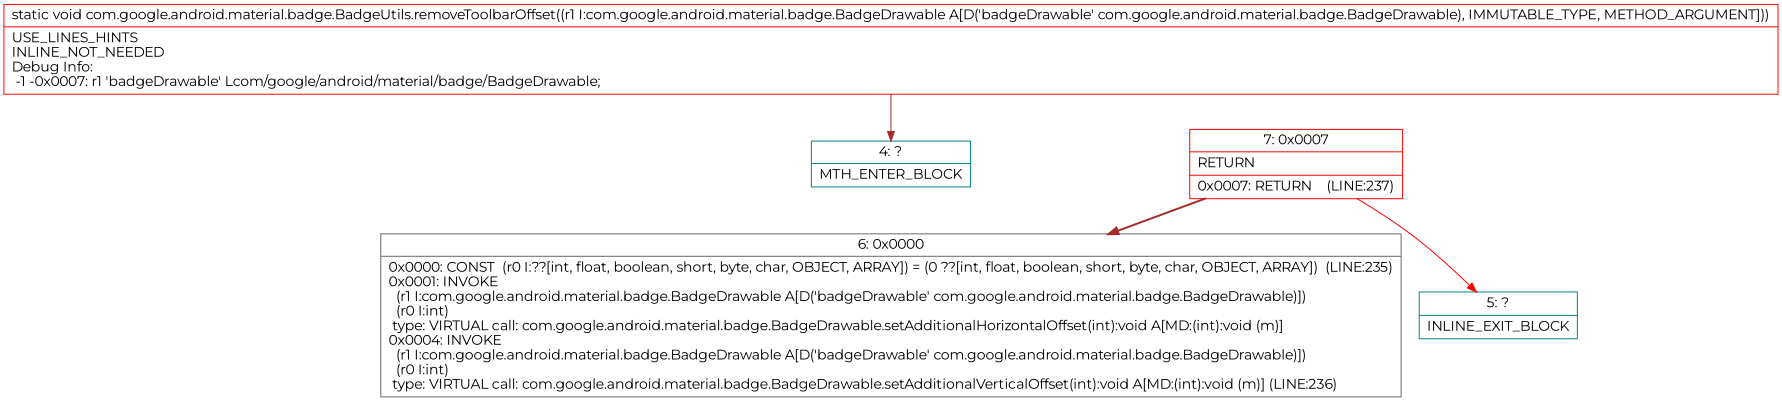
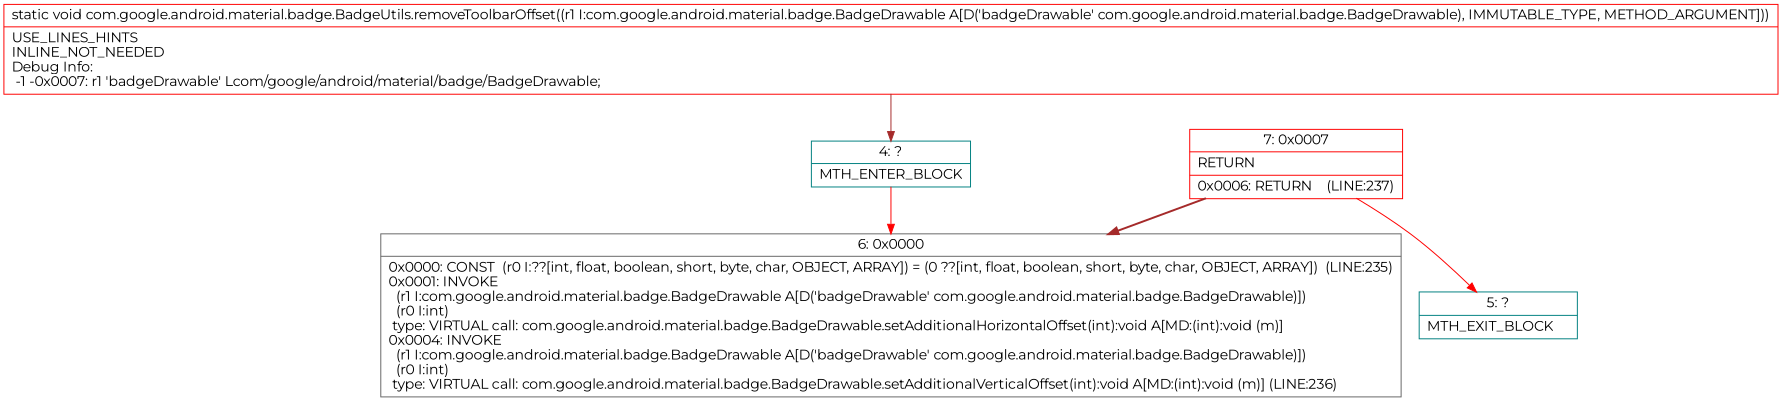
node "7: 0x0007": text "0x0007: RETURN    (LINE:237)" -> "0x0006: RETURN    (LINE:237)"
edge "4: ?" -> "6: 0x0000": added
node "5: ?": text "INLINE_EXIT_BLOCK" -> "MTH_EXIT_BLOCK"
